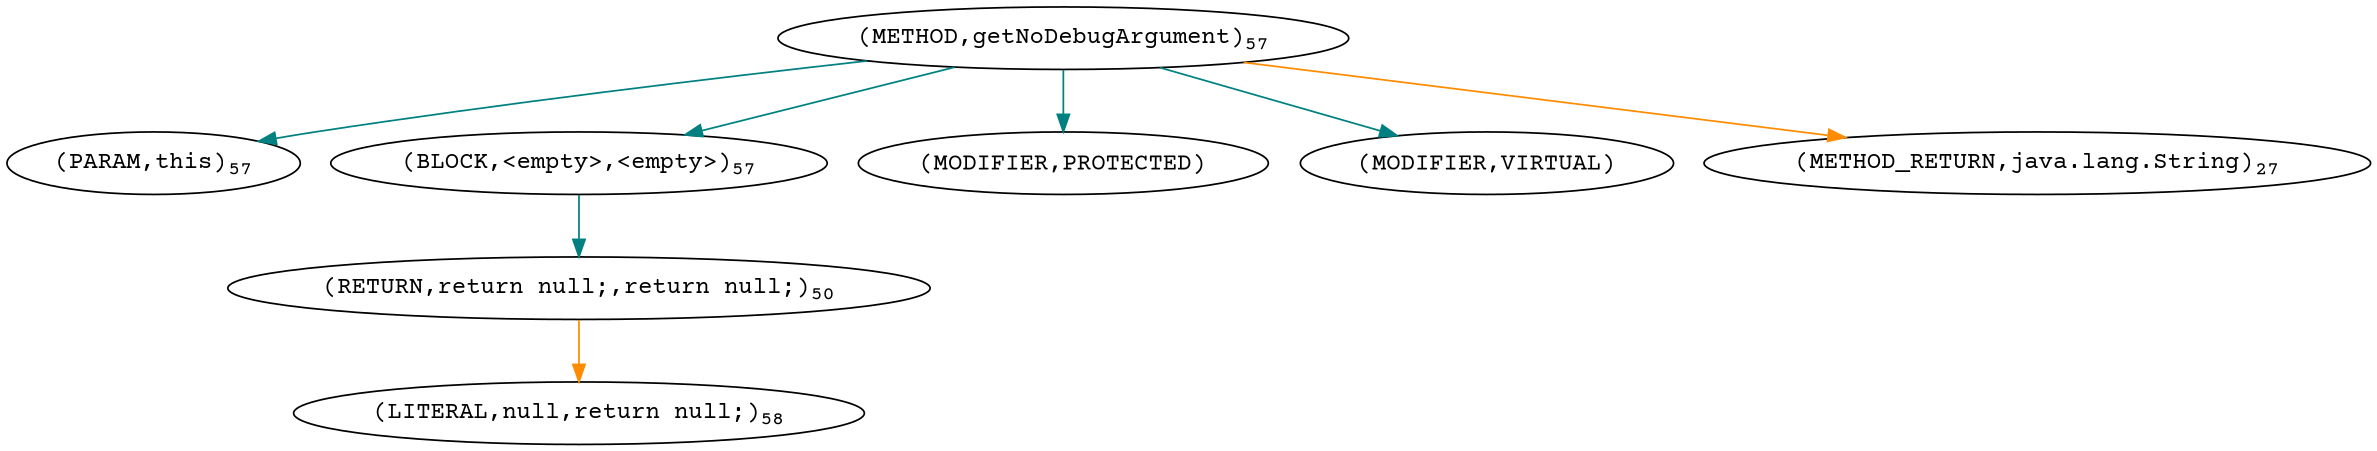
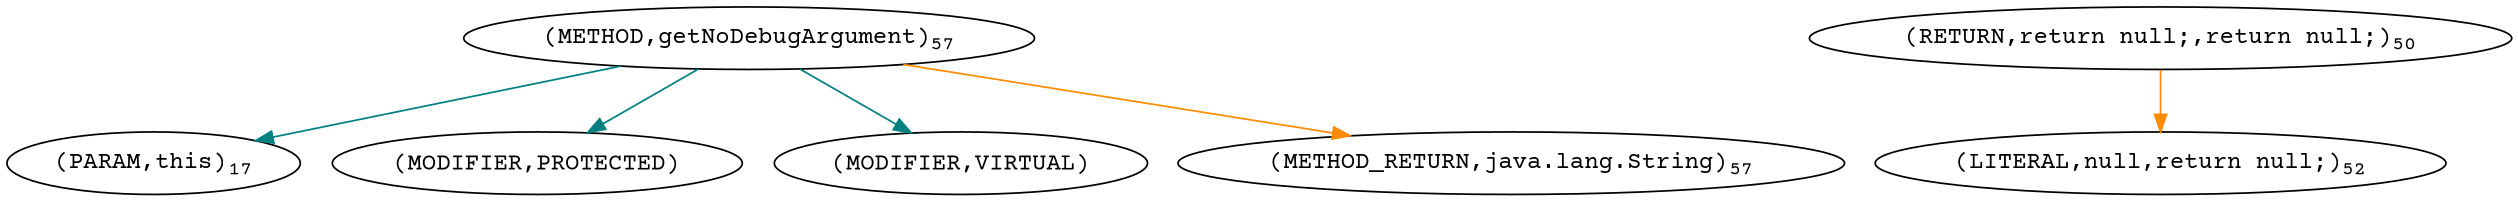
node "(PARAM,this)": text "57" -> "17"
node "(METHOD_RETURN,java.lang.String)": text "27" -> "57"
node "(BLOCK,<empty>,<empty>)": removed
node "(LITERAL,null,return null;)": text "58" -> "52"
